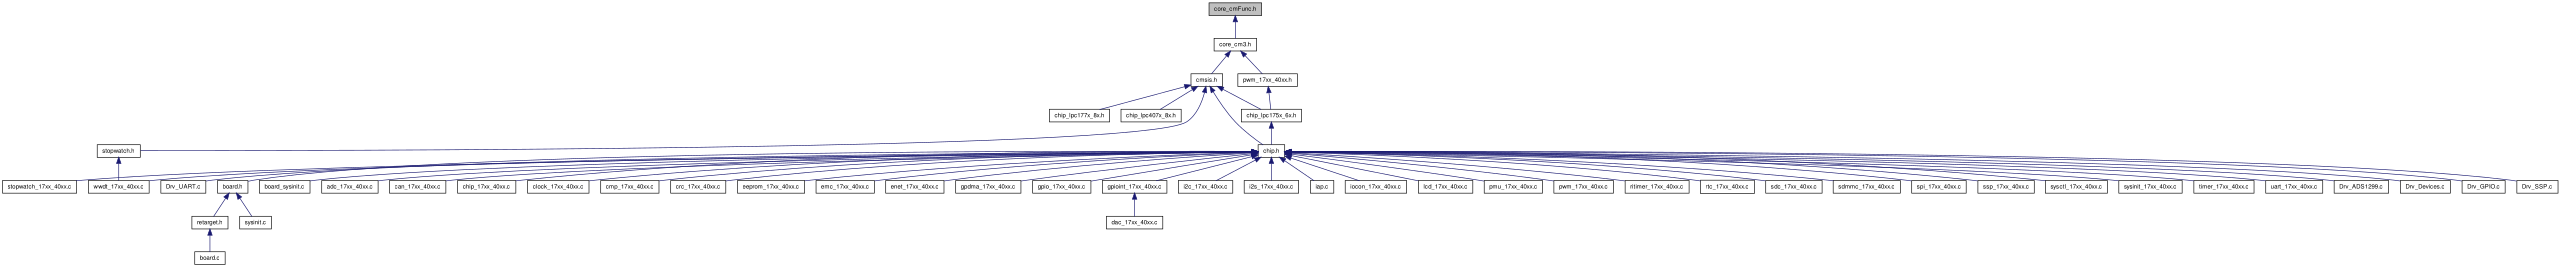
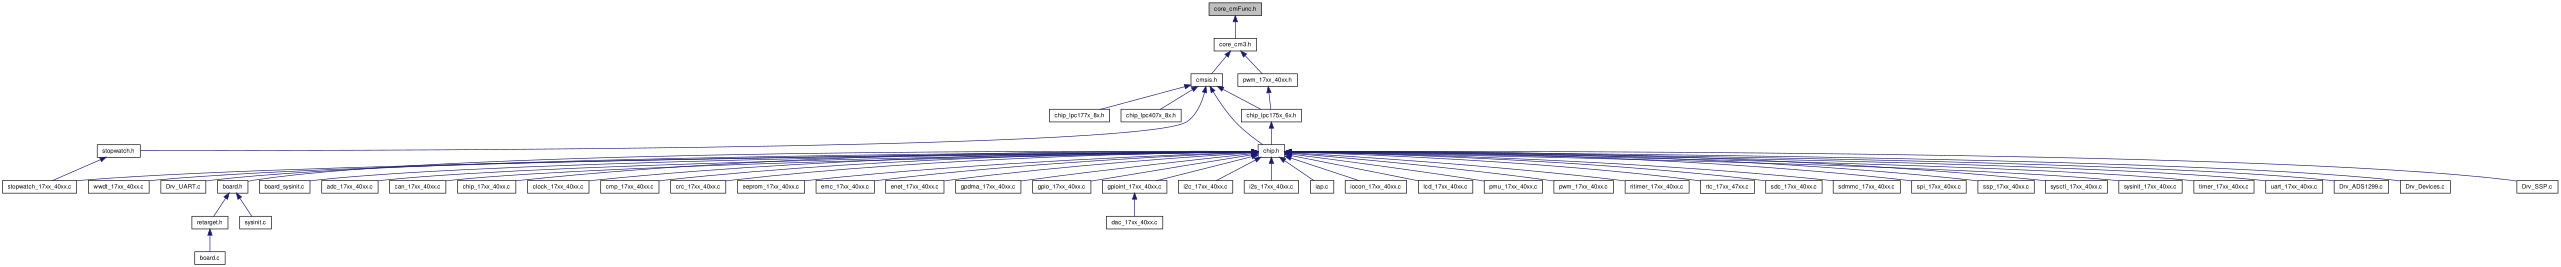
edge "wwdt_17xx_40xx.c" -> "stopwatch.h": now "stopwatch_17xx_40xx.c" -> "stopwatch.h"
node "rtc_17xx_40xx.c": label "rtc_17xx_40xx.c" -> "rtc_17xx_47xx.c"
node "Drv_GPIO.c": removed
